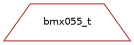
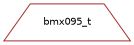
node "bmx055_t": label "bmx055_t" -> "bmx095_t"
